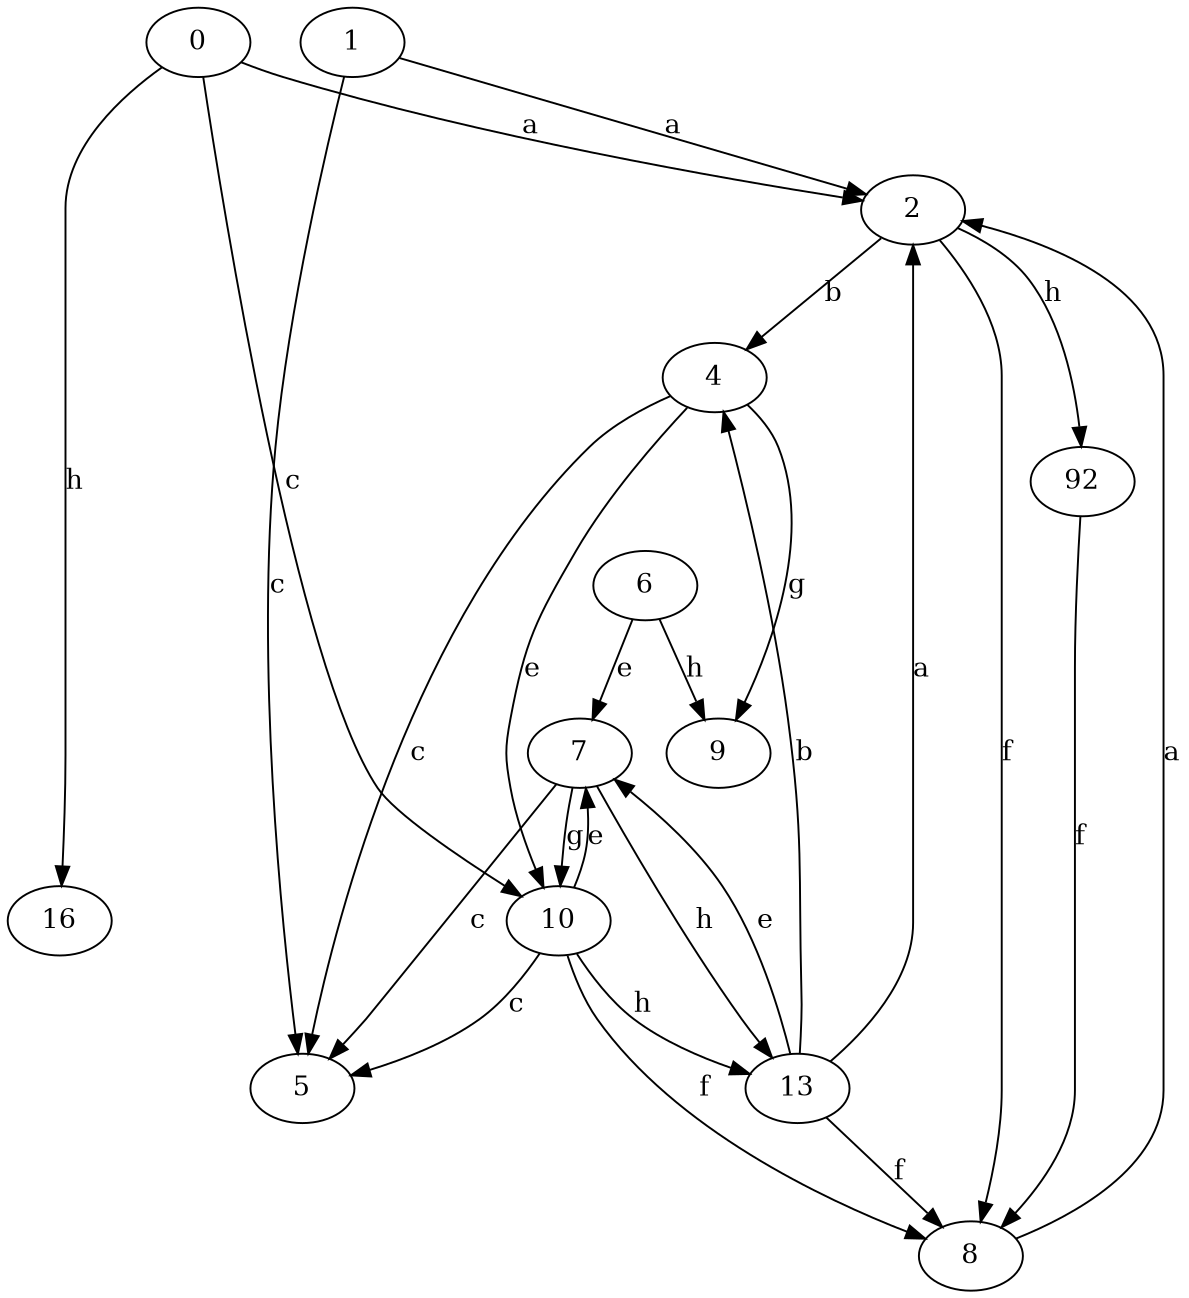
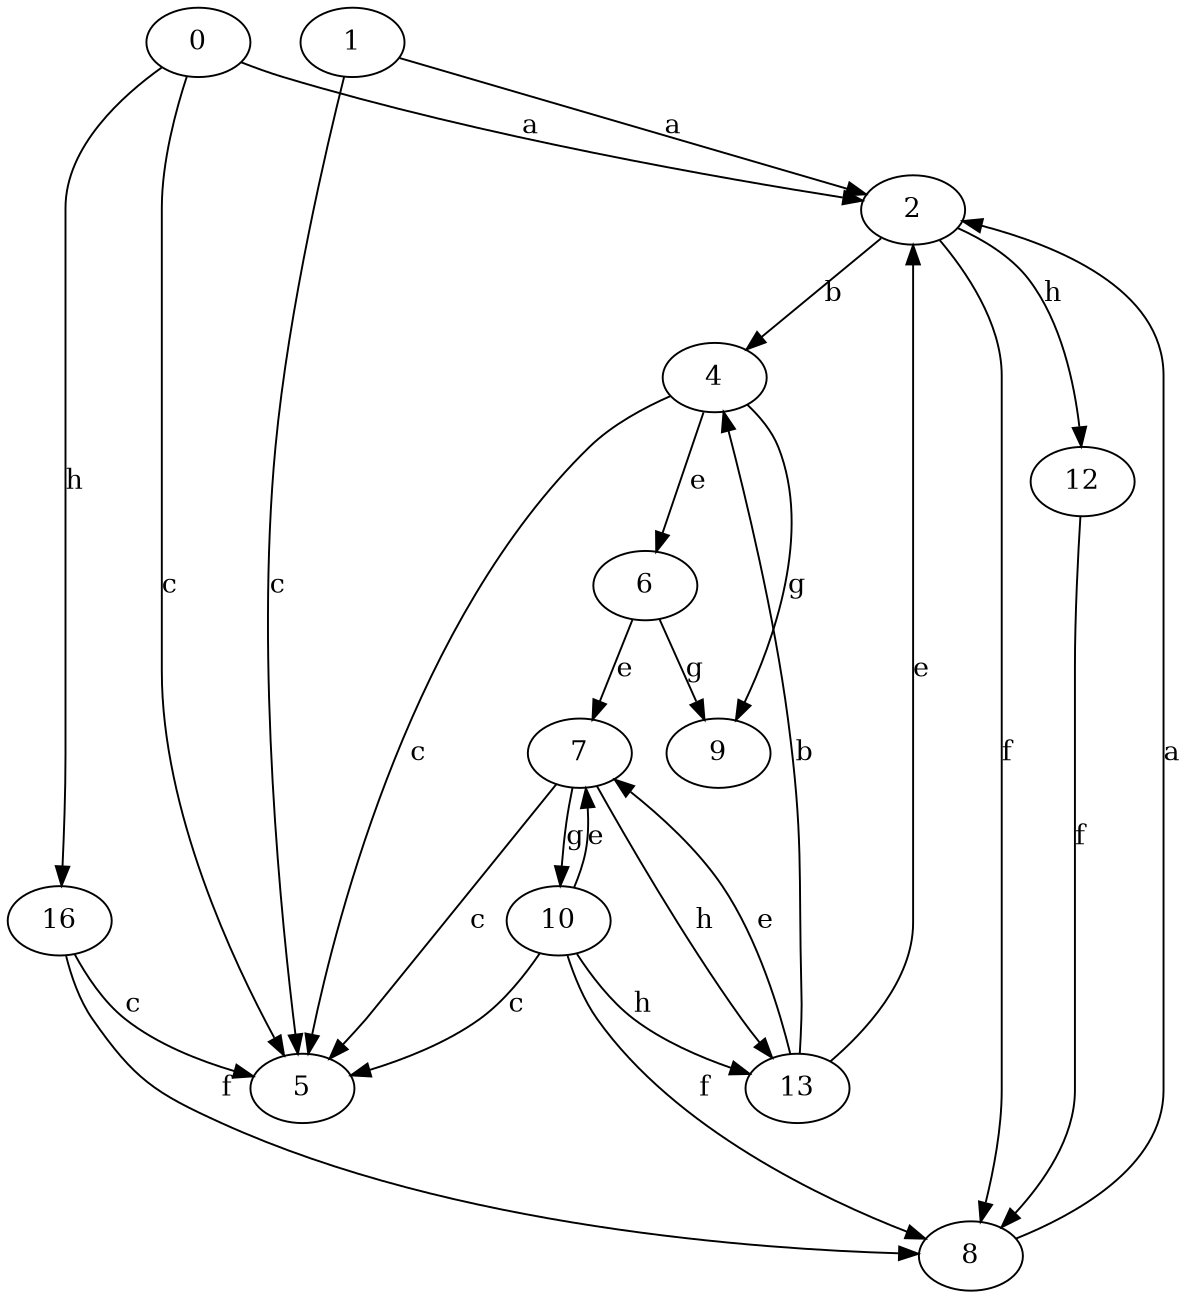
node "92": label "92" -> "12"
edge "0" -> "10": now "0" -> "5"
edge "4" -> "10": now "4" -> "6"
edge "6" -> "9": label "h" -> "g"
edge "13" -> "2": label "a" -> "e"
edge "16" -> "5": added, label "c"
edge "13" -> "8": now "16" -> "8"
